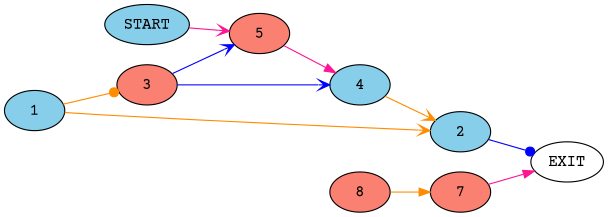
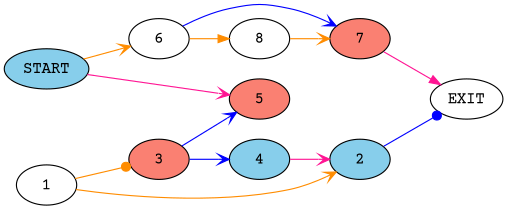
node "6": added
edge "5" -> "4": removed
edge "4" -> "2": color darkorange -> deeppink
node "1": fillcolor skyblue -> white
node "8": fillcolor salmon -> white
edge "8" -> "7": arrowhead normal -> vee
